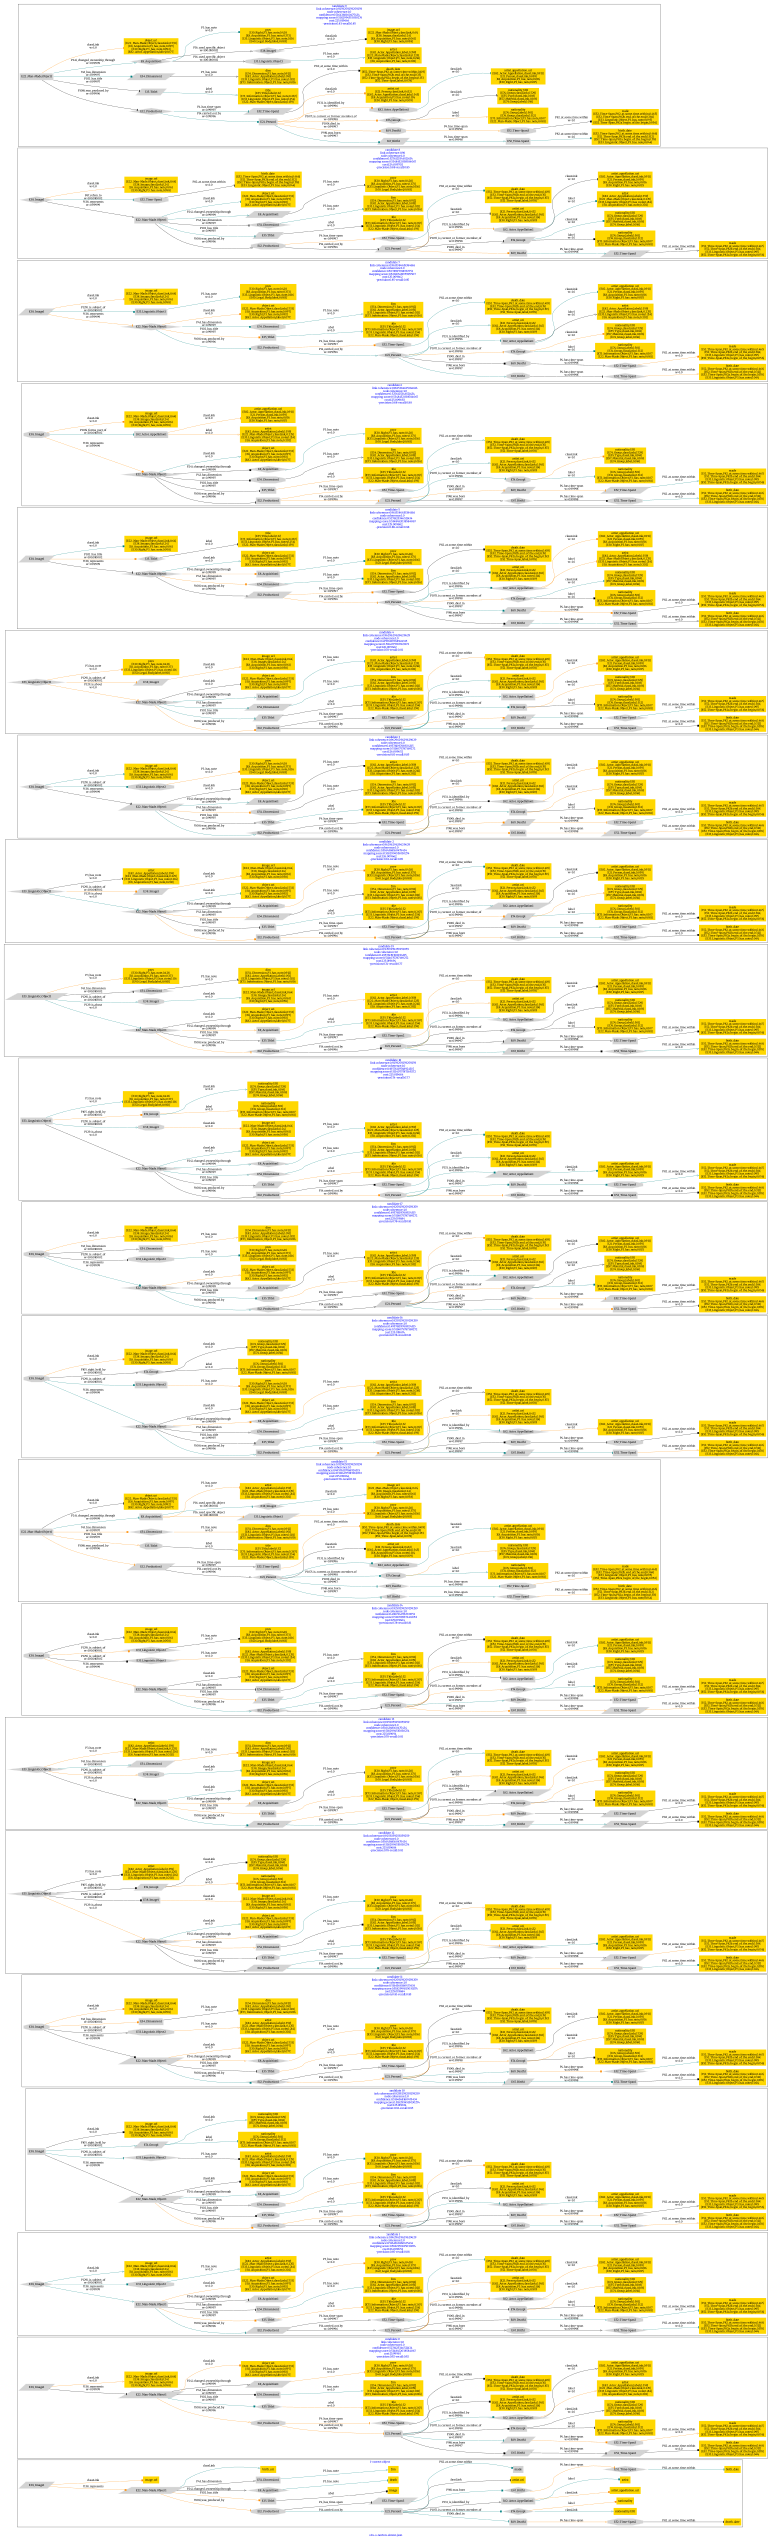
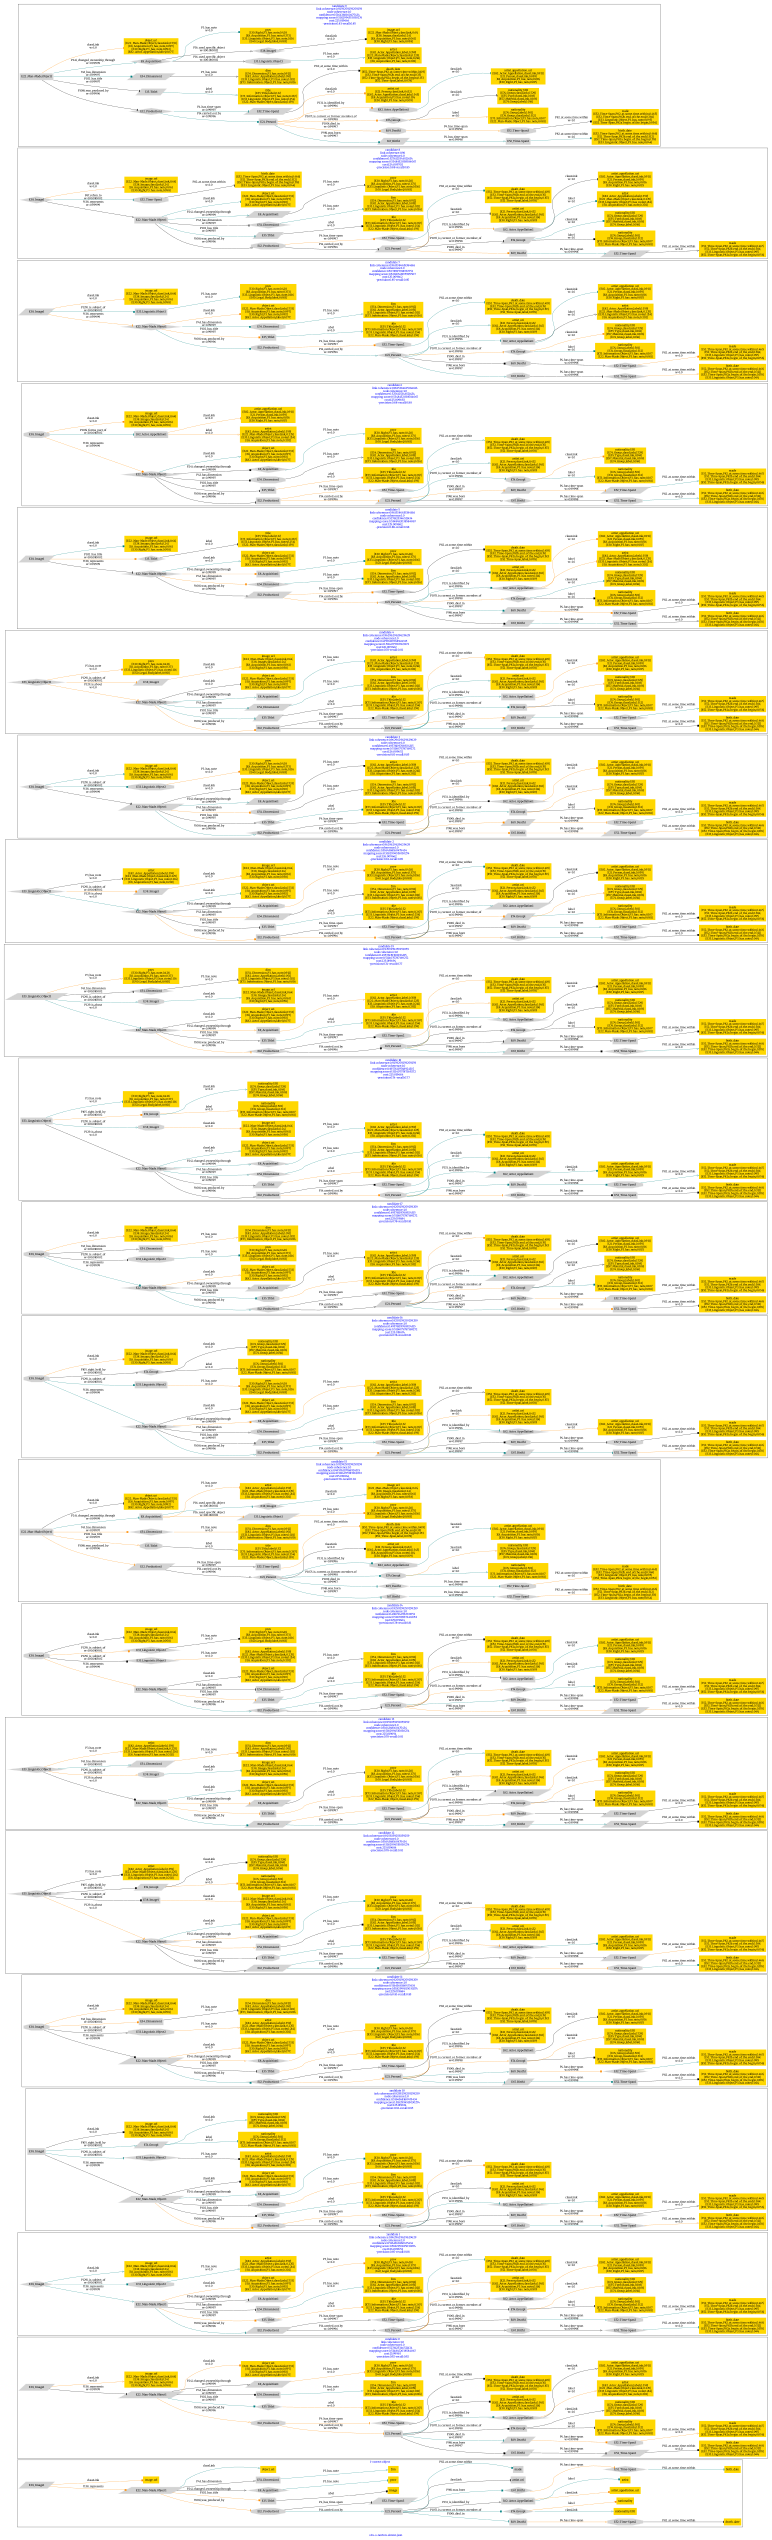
node "birth_uri": label "birth_uri" -> "object_uri"
node "death": label "death" -> "prov"
node "artist_uri": fillcolor gold -> lightgray
